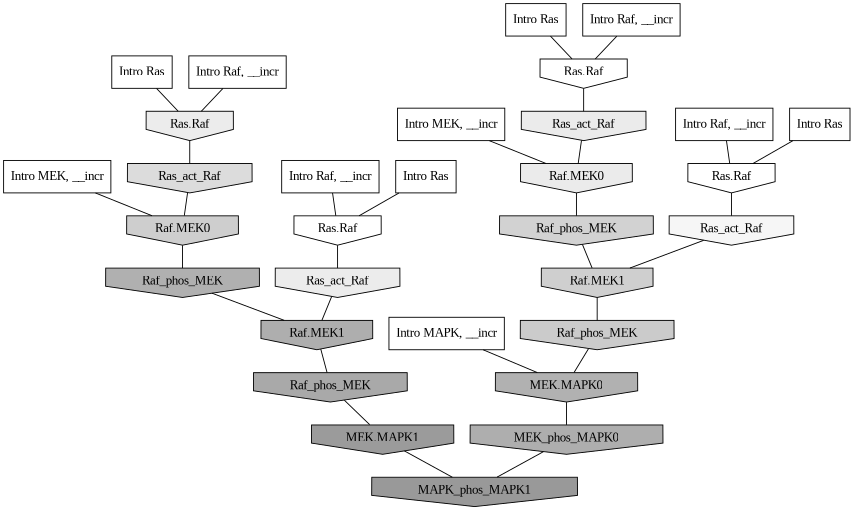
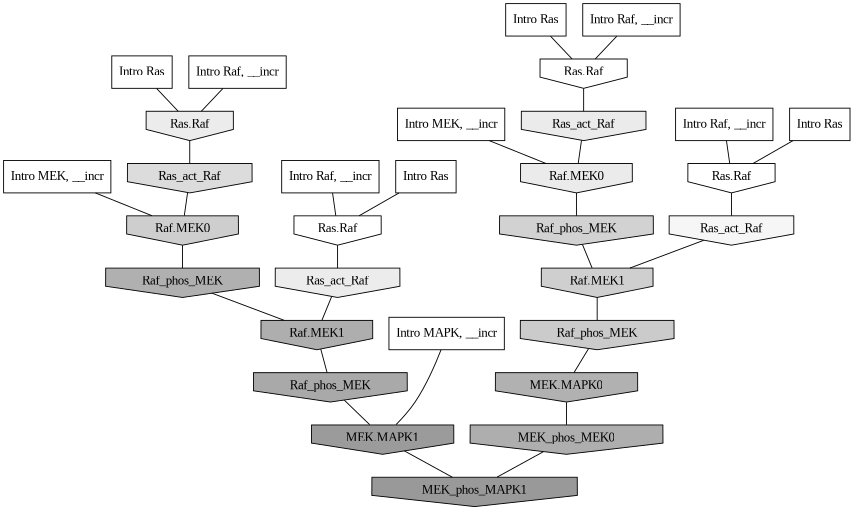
edge "Intro MAPK, __incr" -- "MEK.MAPK0": now "Intro MAPK, __incr" -- "MEK.MAPK1"
node "MEK_phos_MAPK0": label "MEK_phos_MAPK0" -> "MEK_phos_MEK0"
node "MAPK_phos_MAPK1": label "MAPK_phos_MAPK1" -> "MEK_phos_MAPK1"
